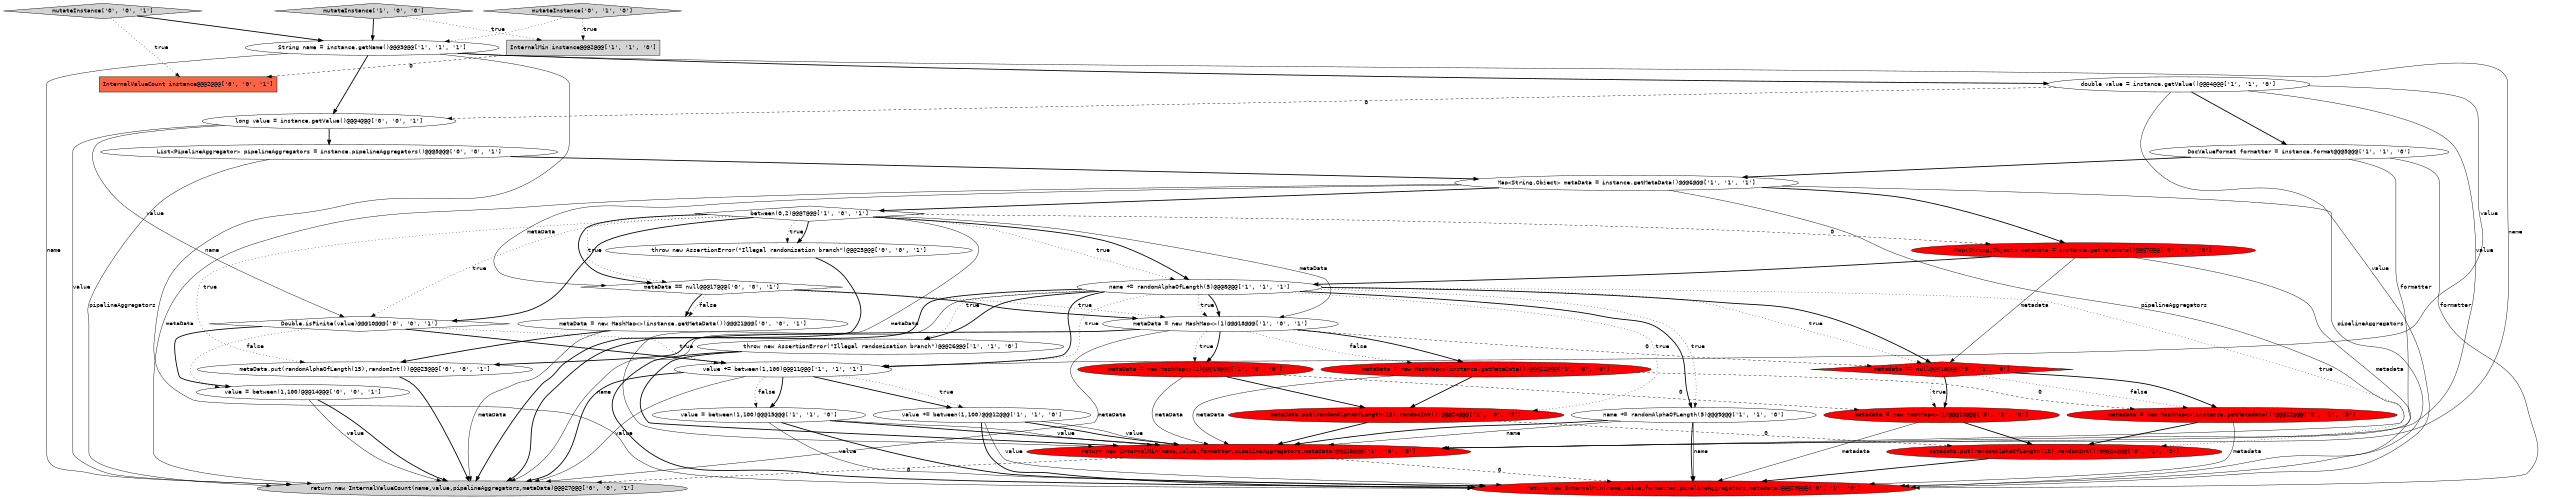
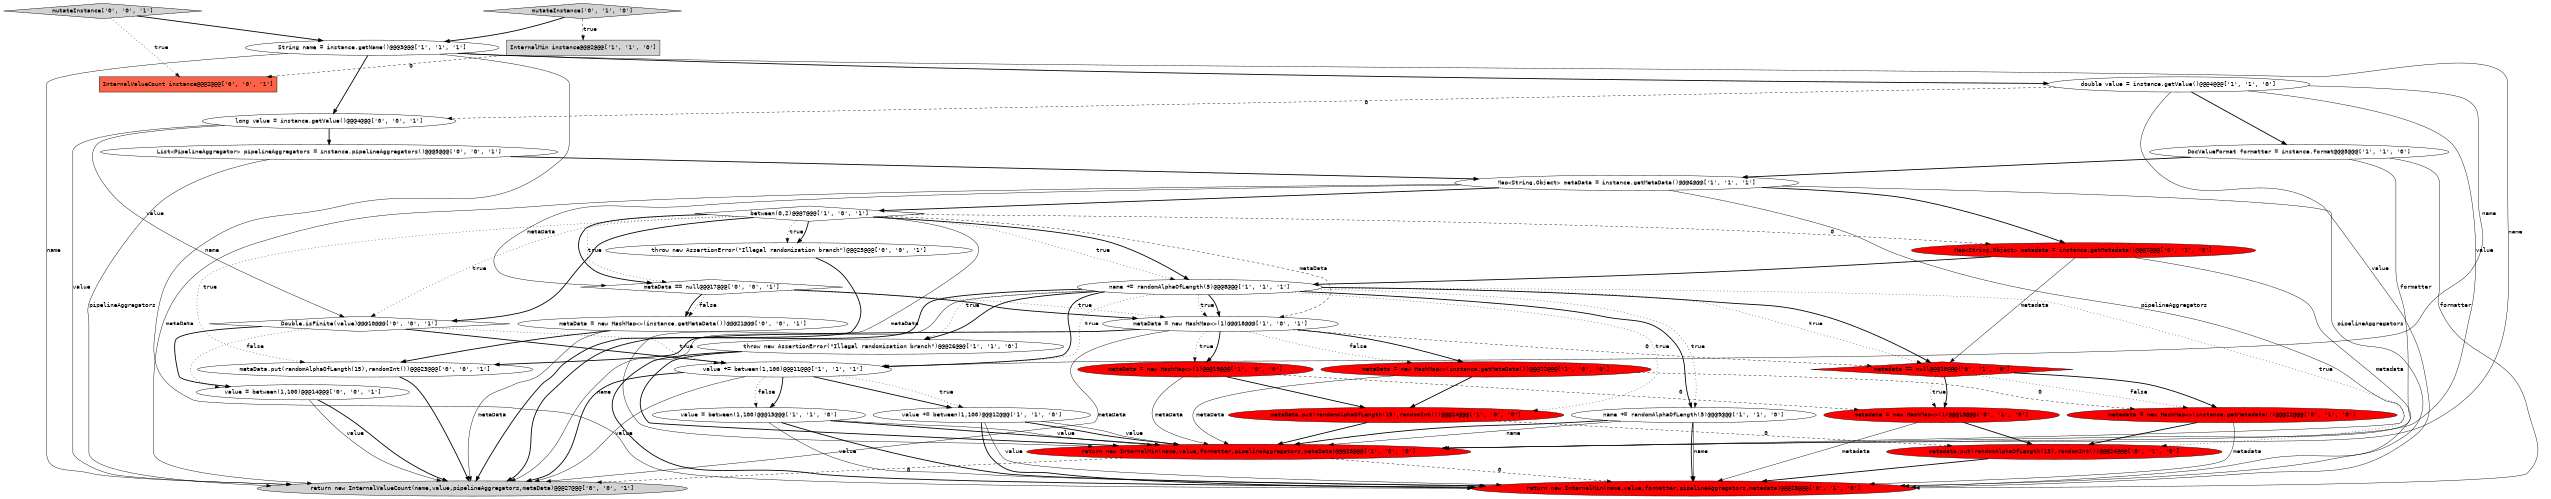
node "mutateInstance['1', '0', '0']": removed
edge "mutateInstance['0', '1', '0']" -> "InternalMin instance@@@2@@@['1', '1', '0']": style dotted -> dashed
edge "mutateInstance['0', '1', '0']" -> "String name = instance.getName()@@@3@@@['1', '1', '1']": style dotted -> bold
edge "double value = instance.getValue()@@@4@@@['1', '1', '0']" -> "value += between(1,100)@@@11@@@['1', '1', '1']": label "value" -> "name"
edge "between(0,2)@@@7@@@['1', '0', '1']" -> "metaData = new HashMap<>(1)@@@18@@@['1', '0', '1']": style solid -> dashed
